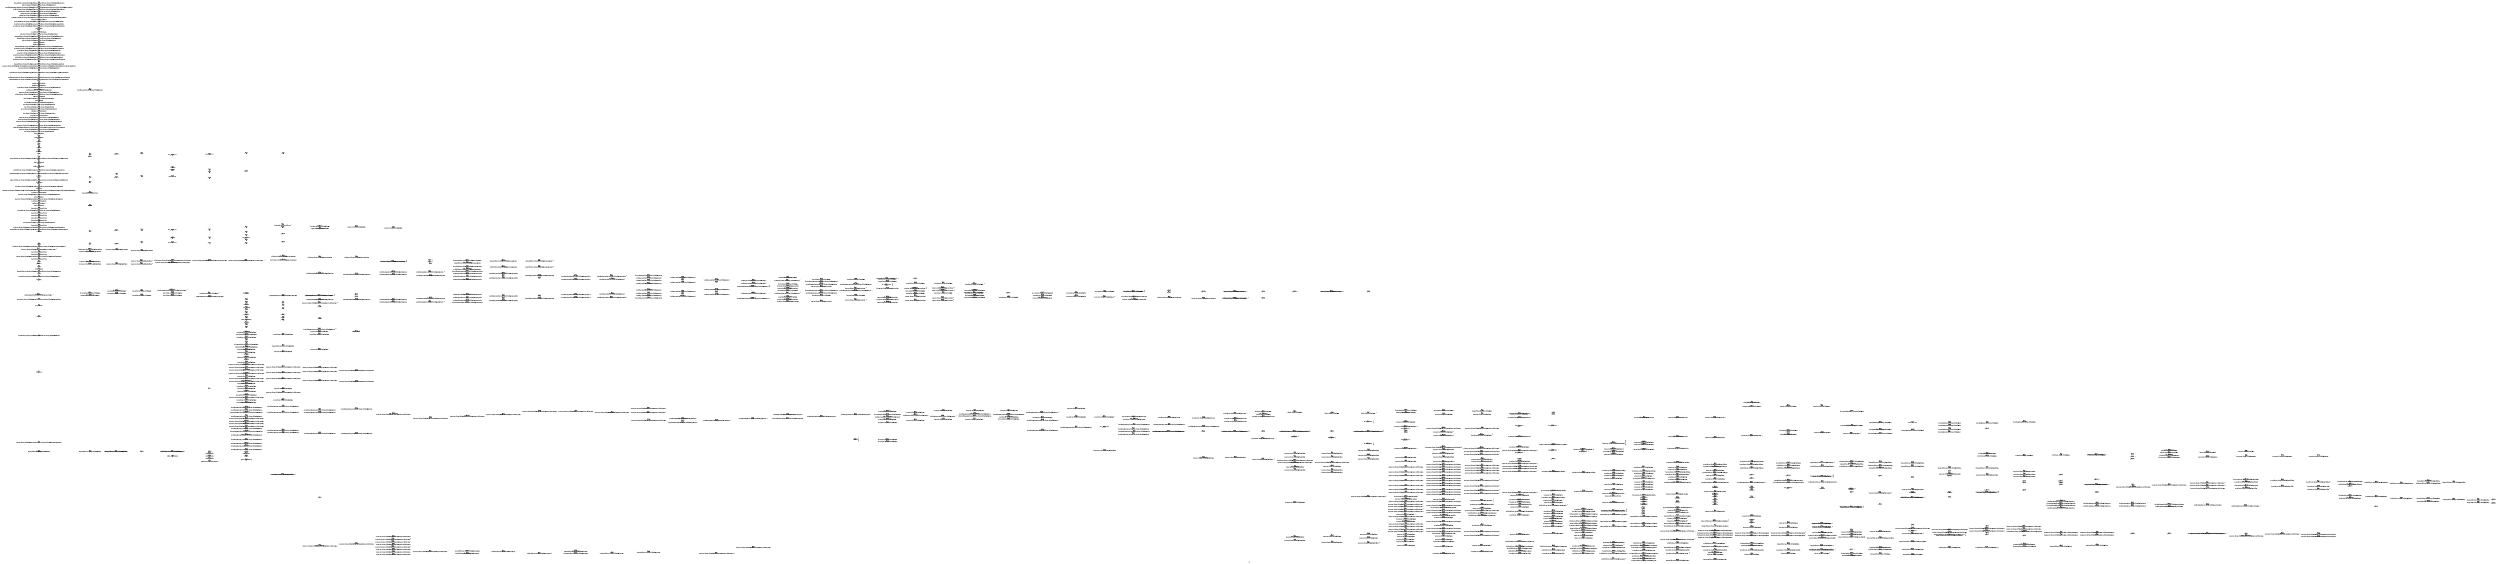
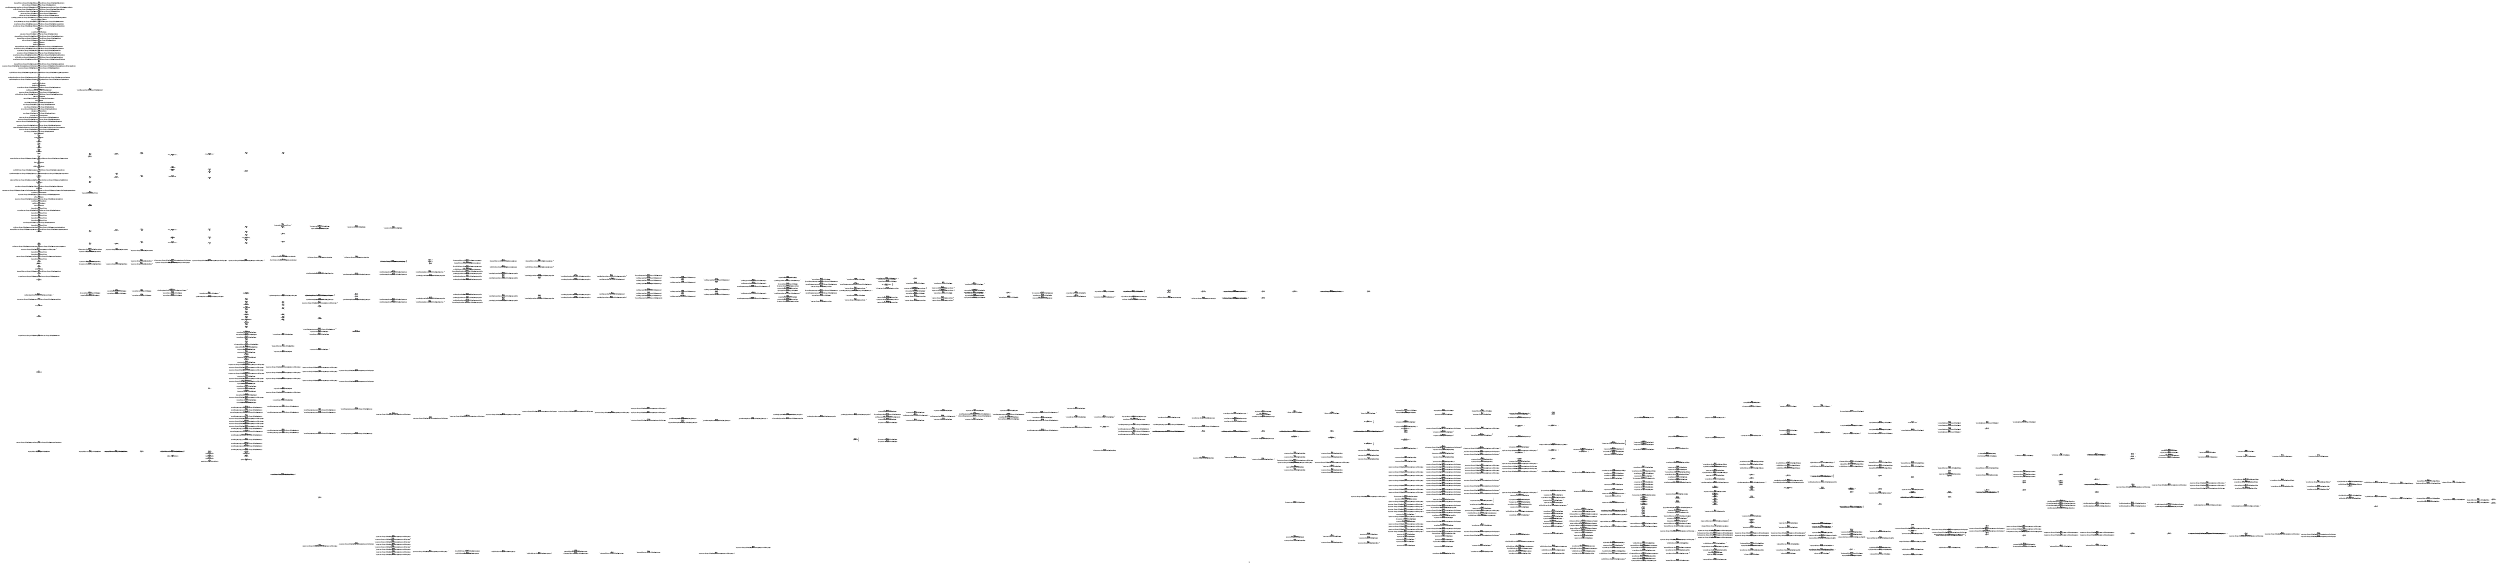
node "NodeID: 1835": added
